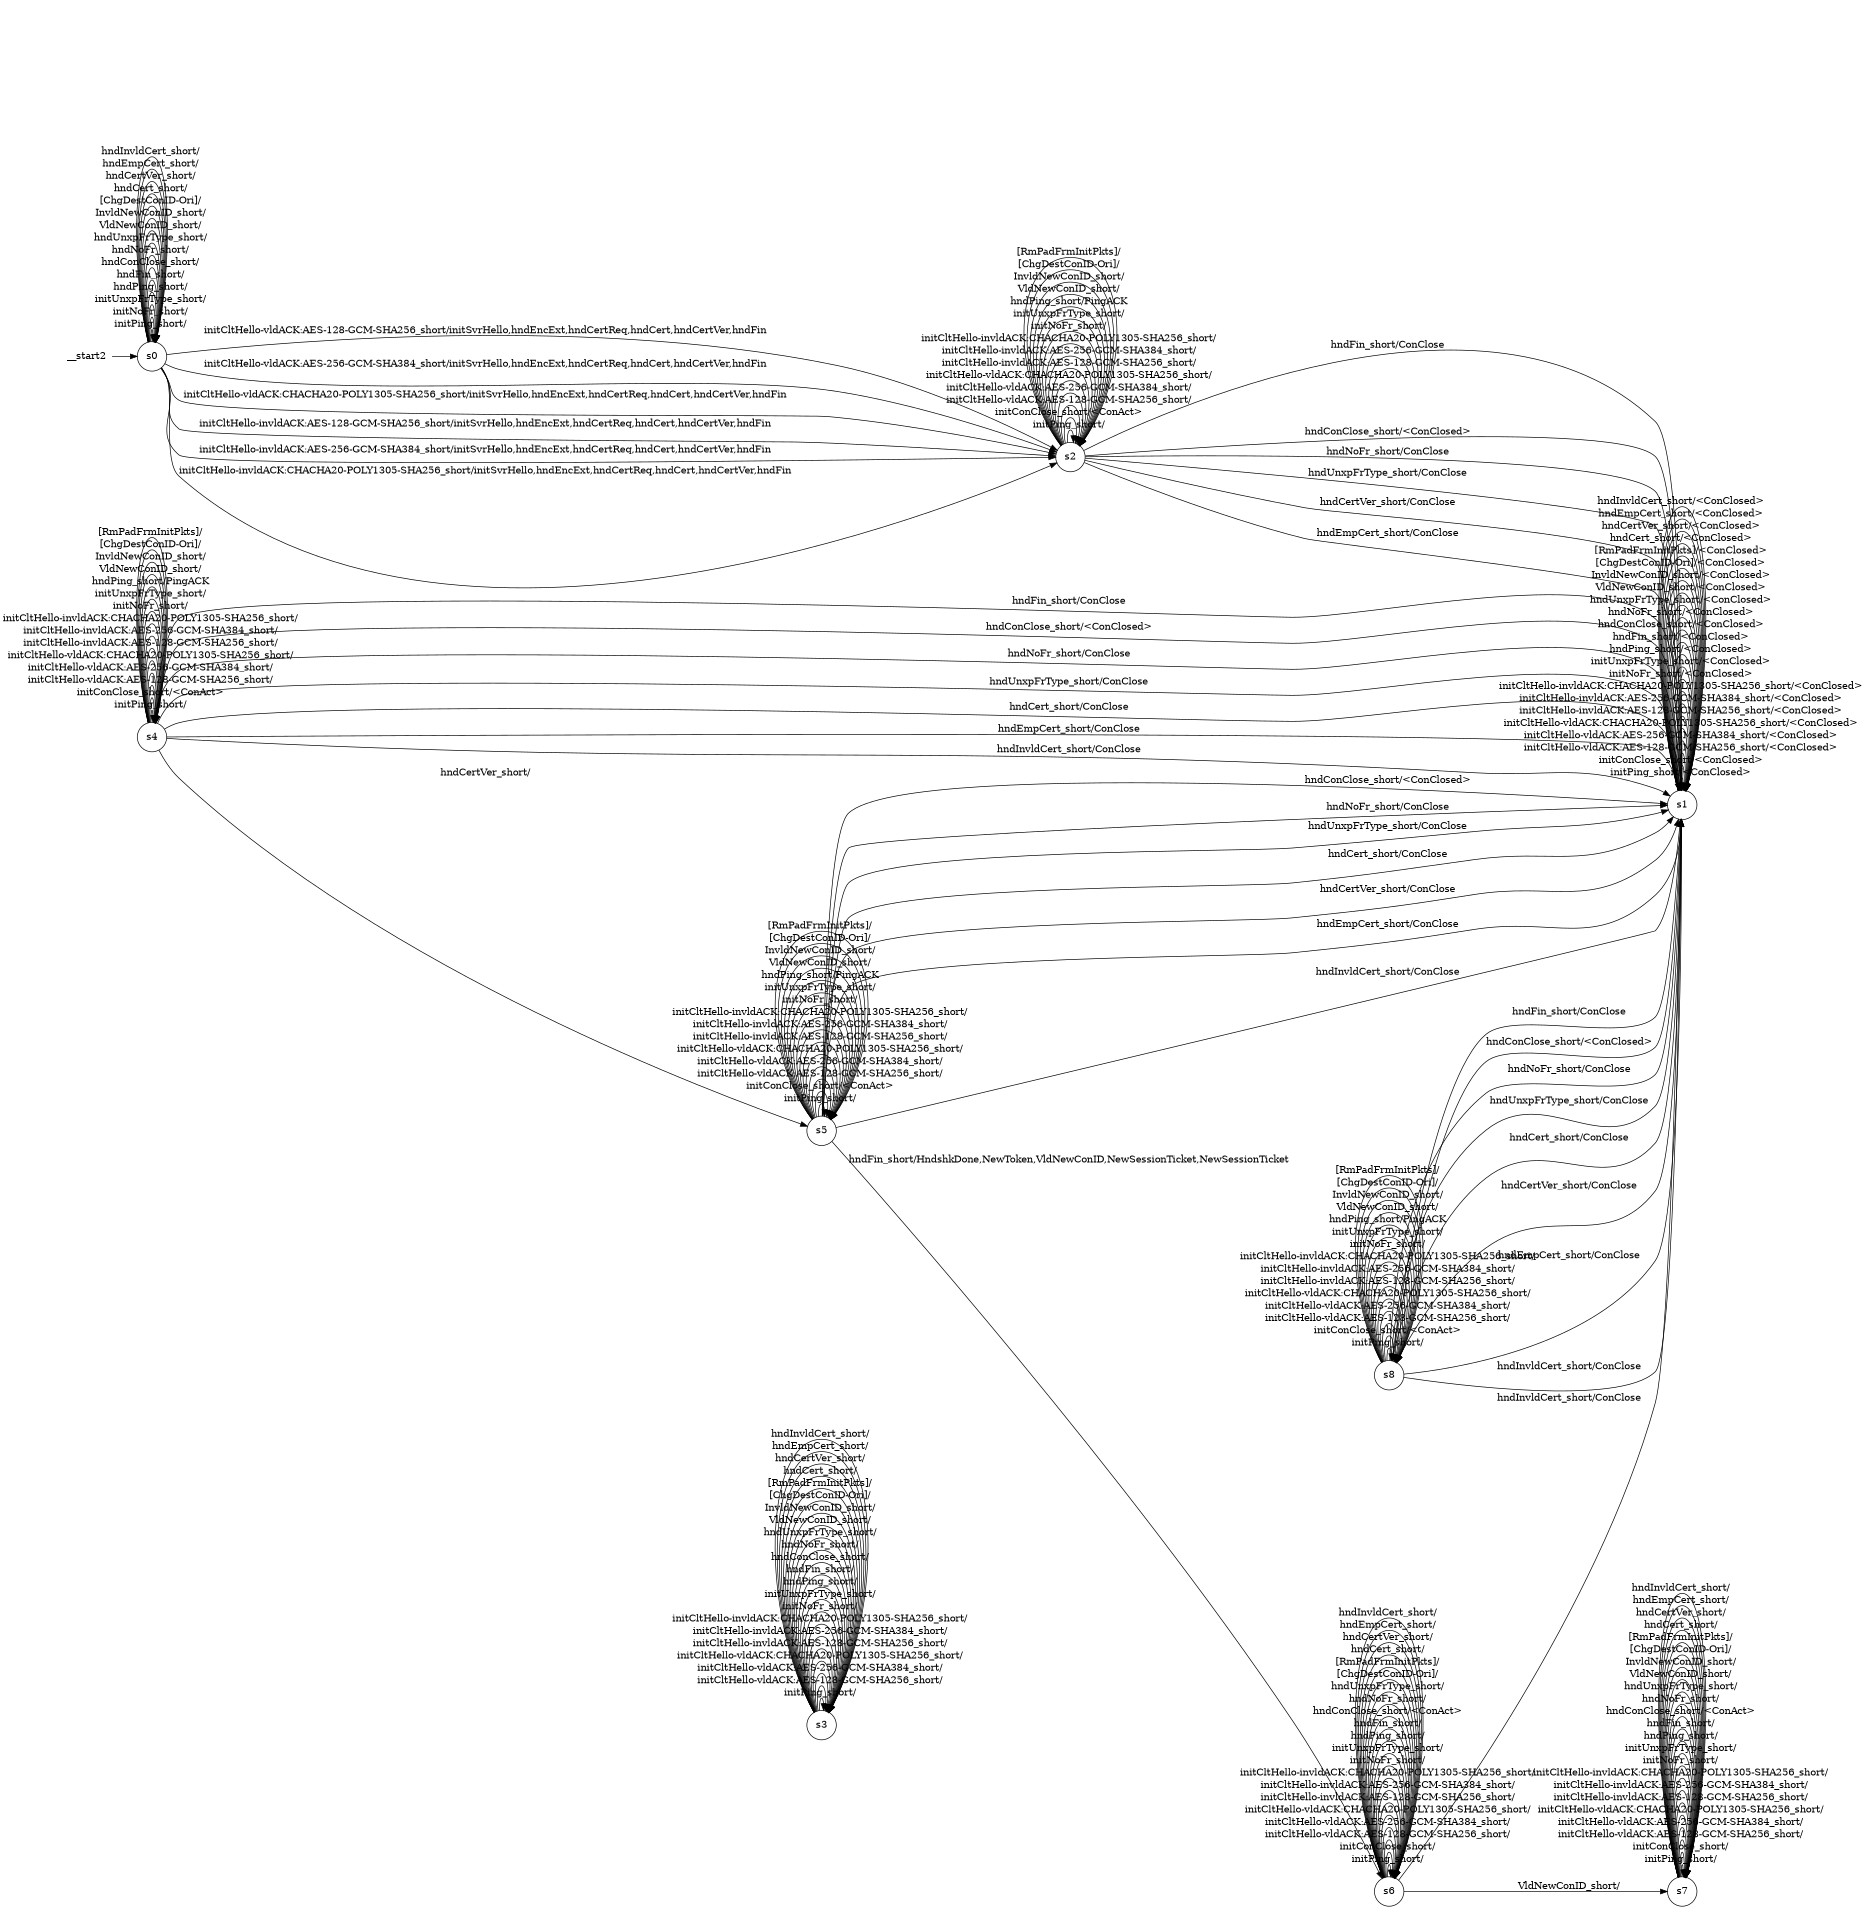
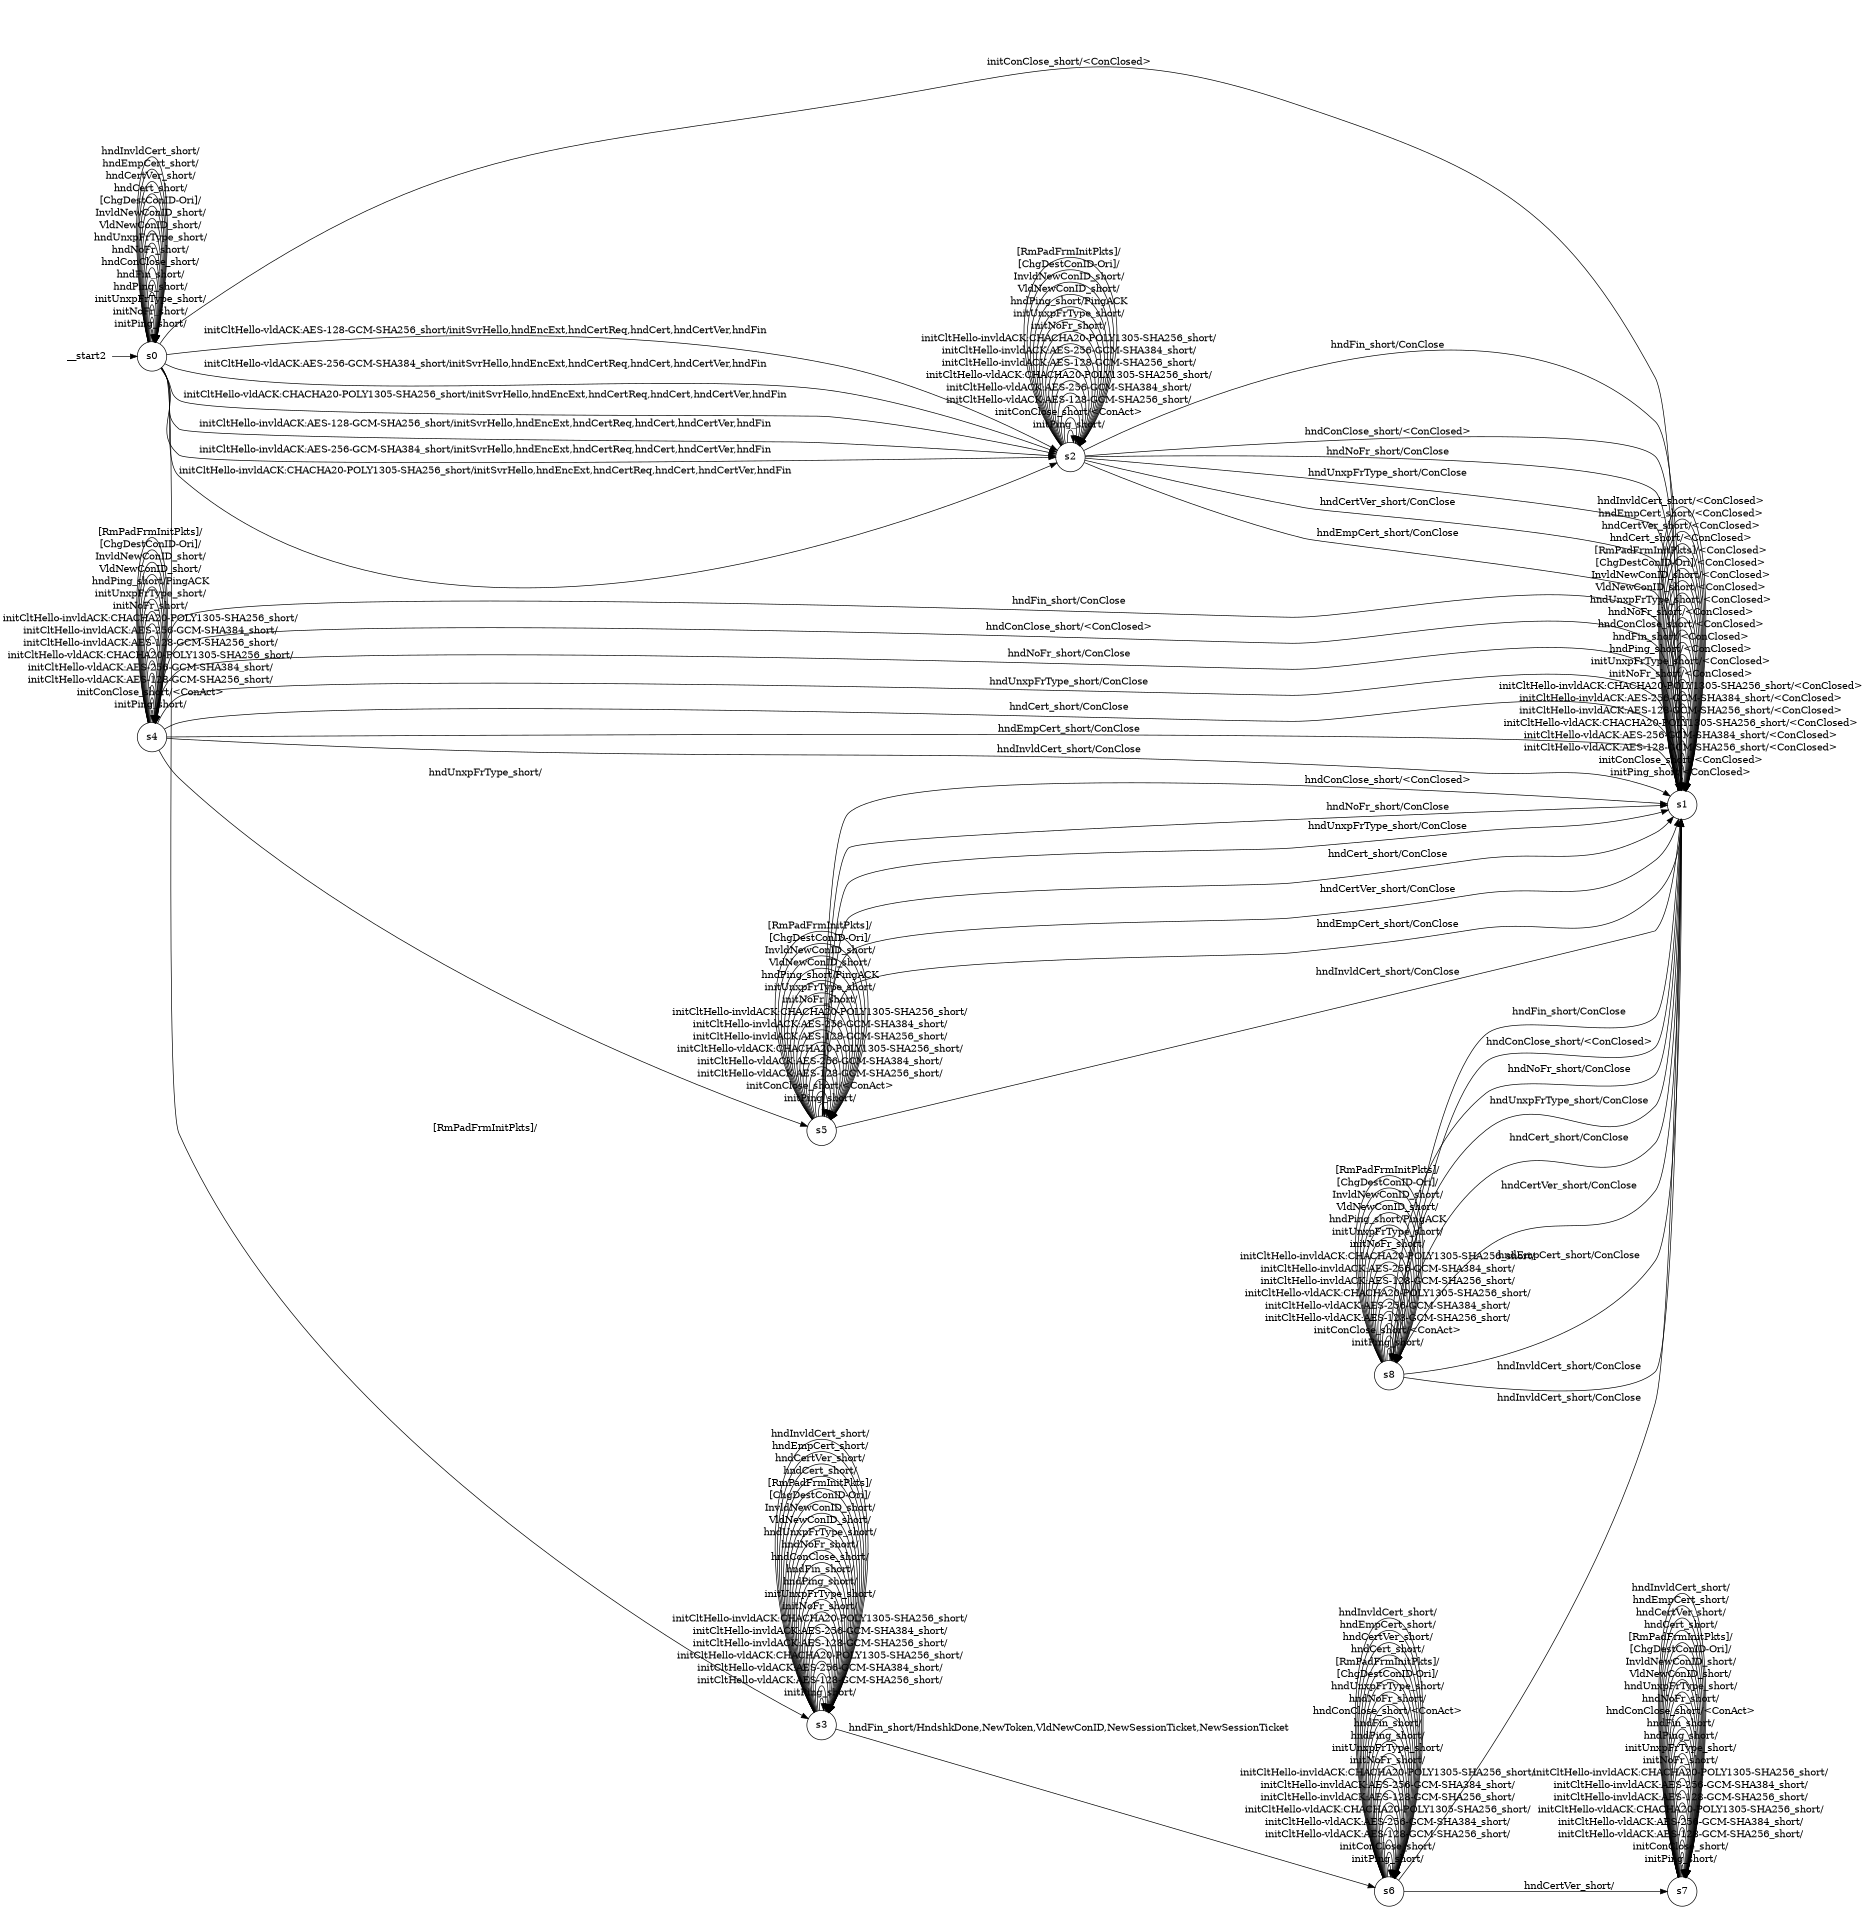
edge "s0" -> "s1": added, label "initConClose_short/<ConClosed>"
edge "s4" -> "s5": label "hndCertVer_short/ " -> "hndUnxpFrType_short/ "
edge "s0" -> "s3": added, label "[RmPadFrmInitPkts]/"
edge "s5" -> "s6": now "s3" -> "s6"
edge "s6" -> "s7": label "VldNewConID_short/ " -> "hndCertVer_short/ "
